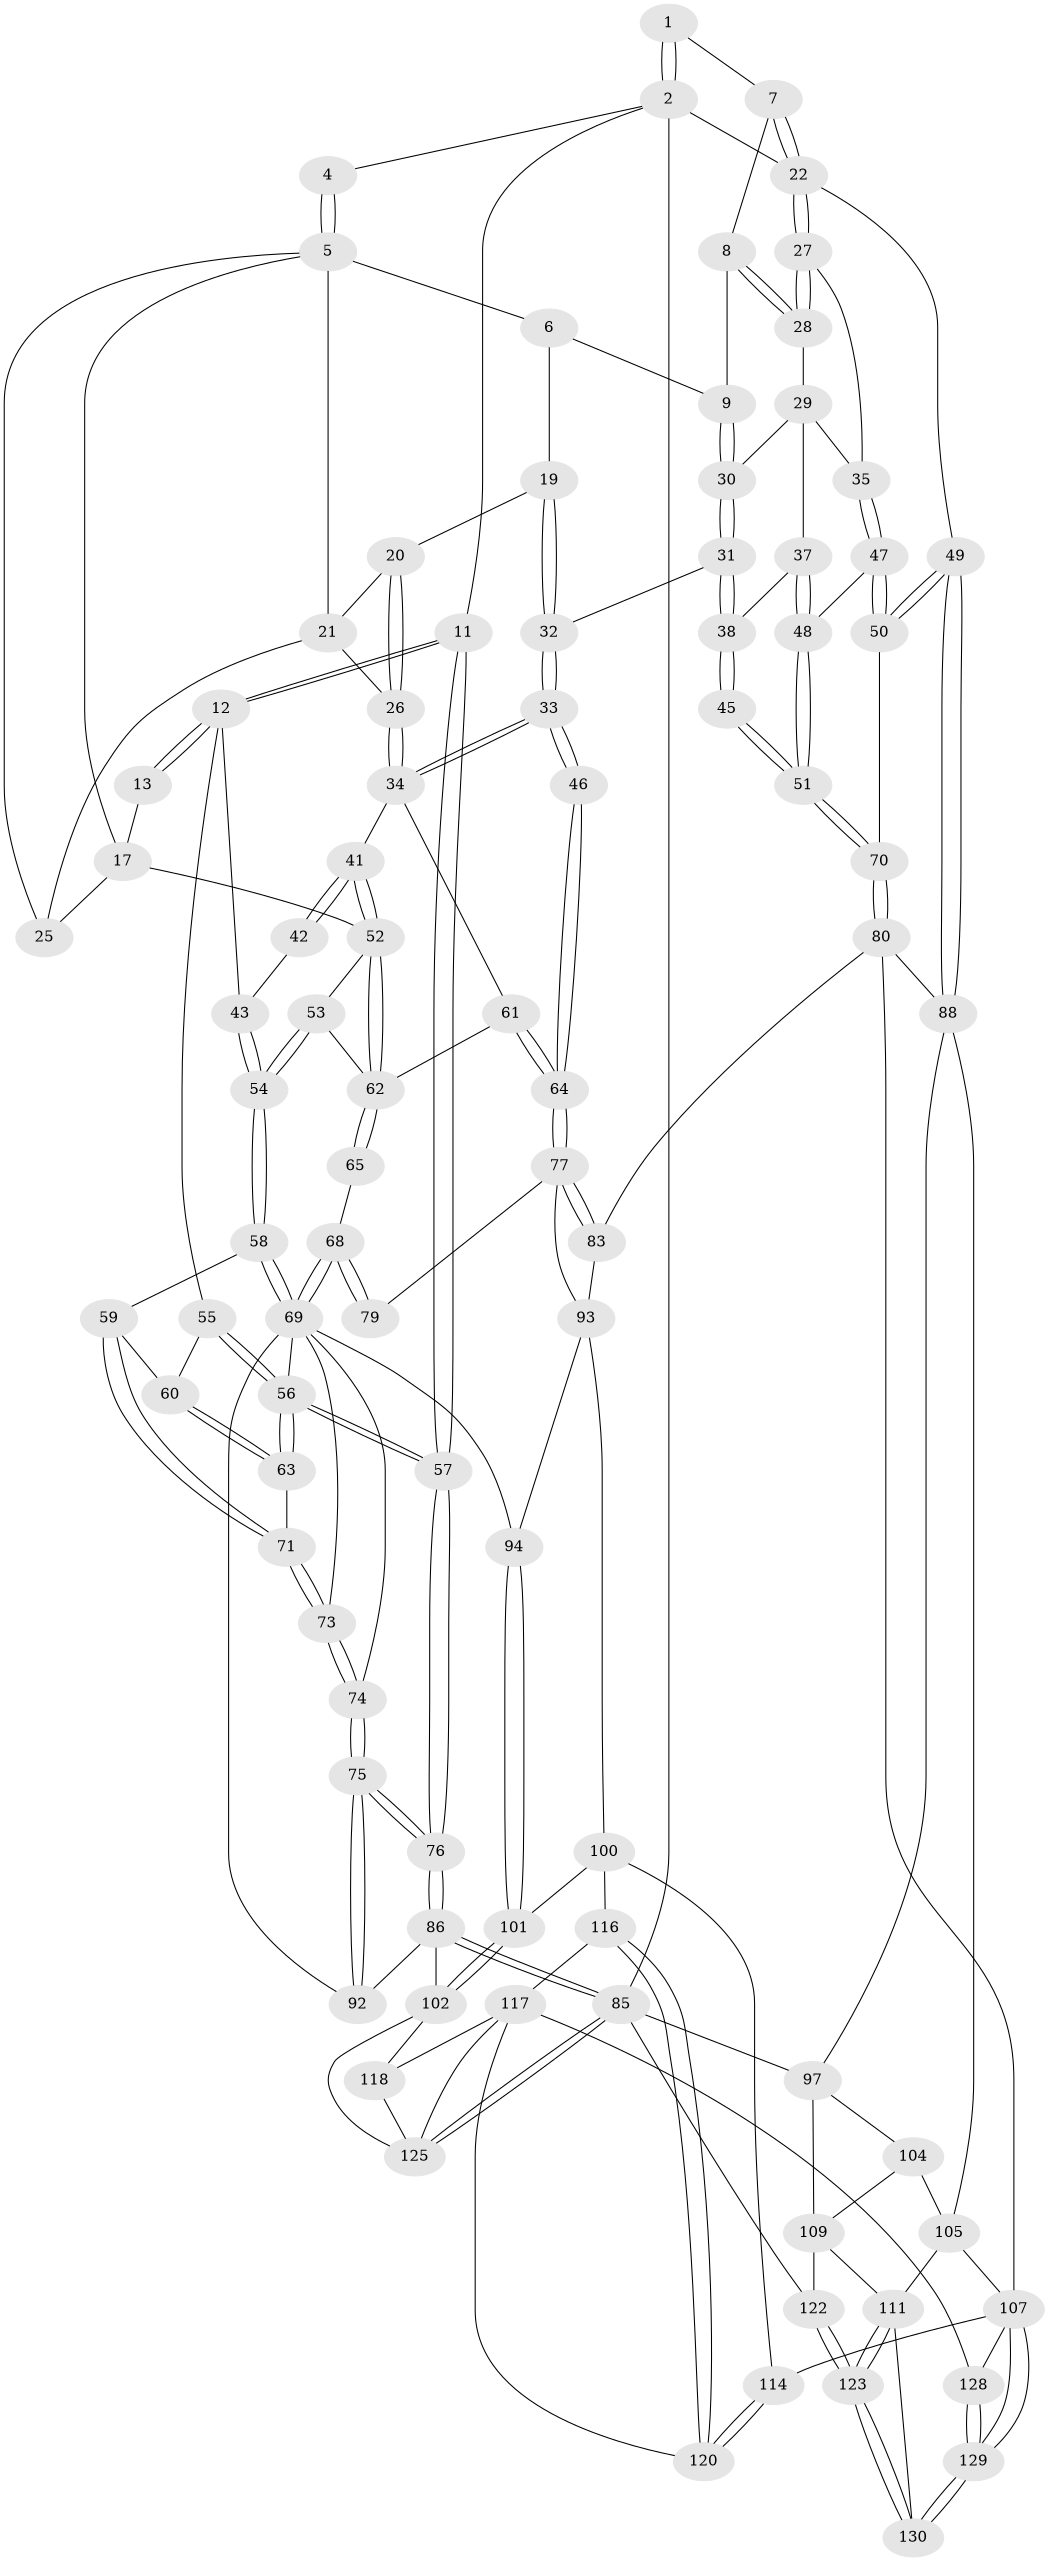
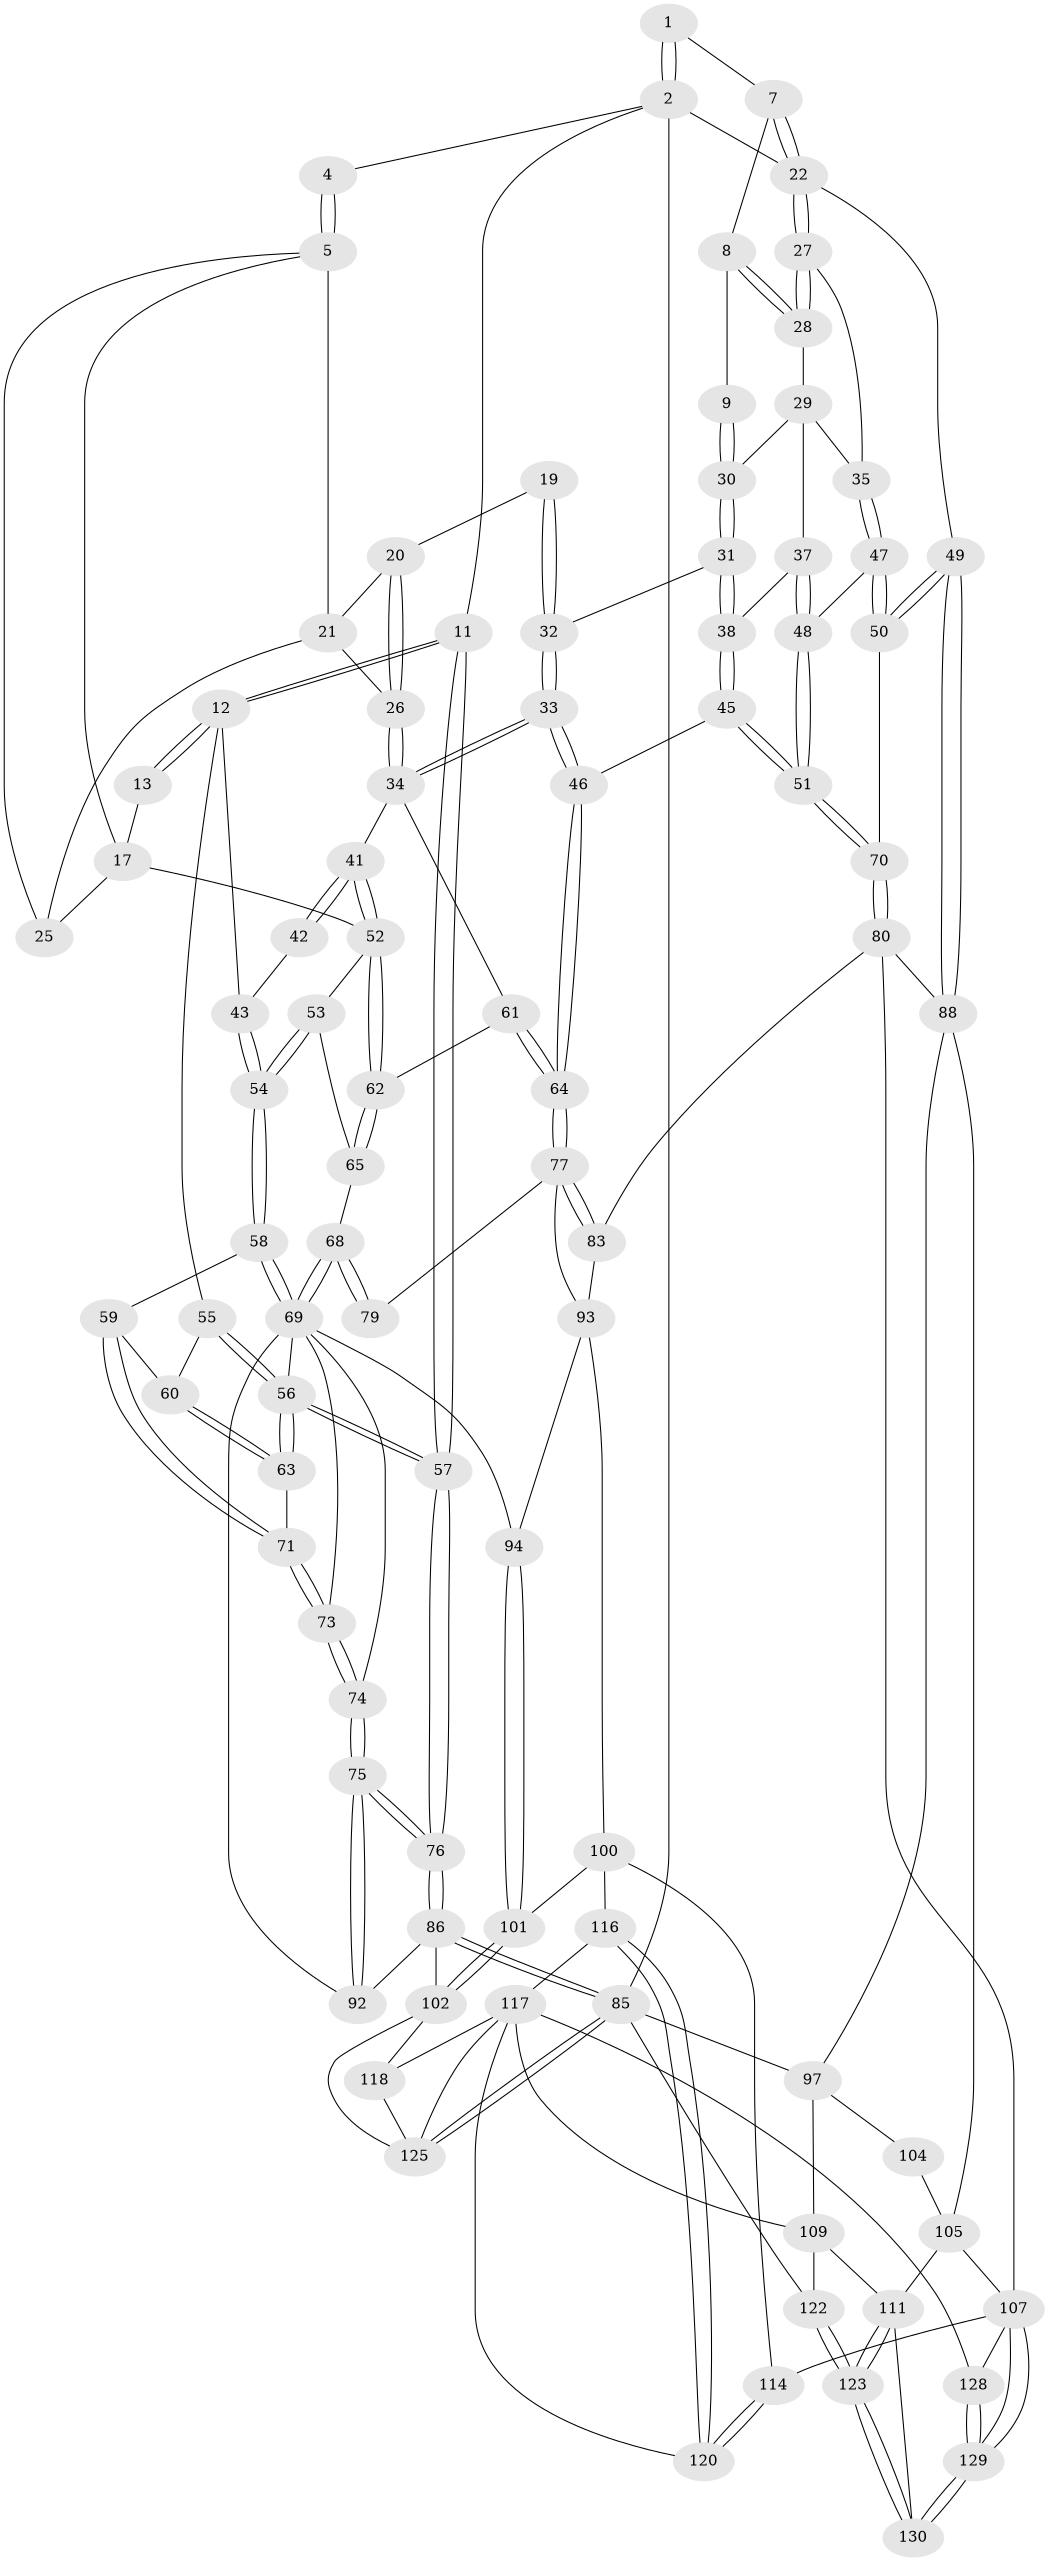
node "6": removed
edge "45" -- "46": added
edge "53" -- "62": now "53" -- "65"
edge "104" -- "109": now "117" -- "109"
